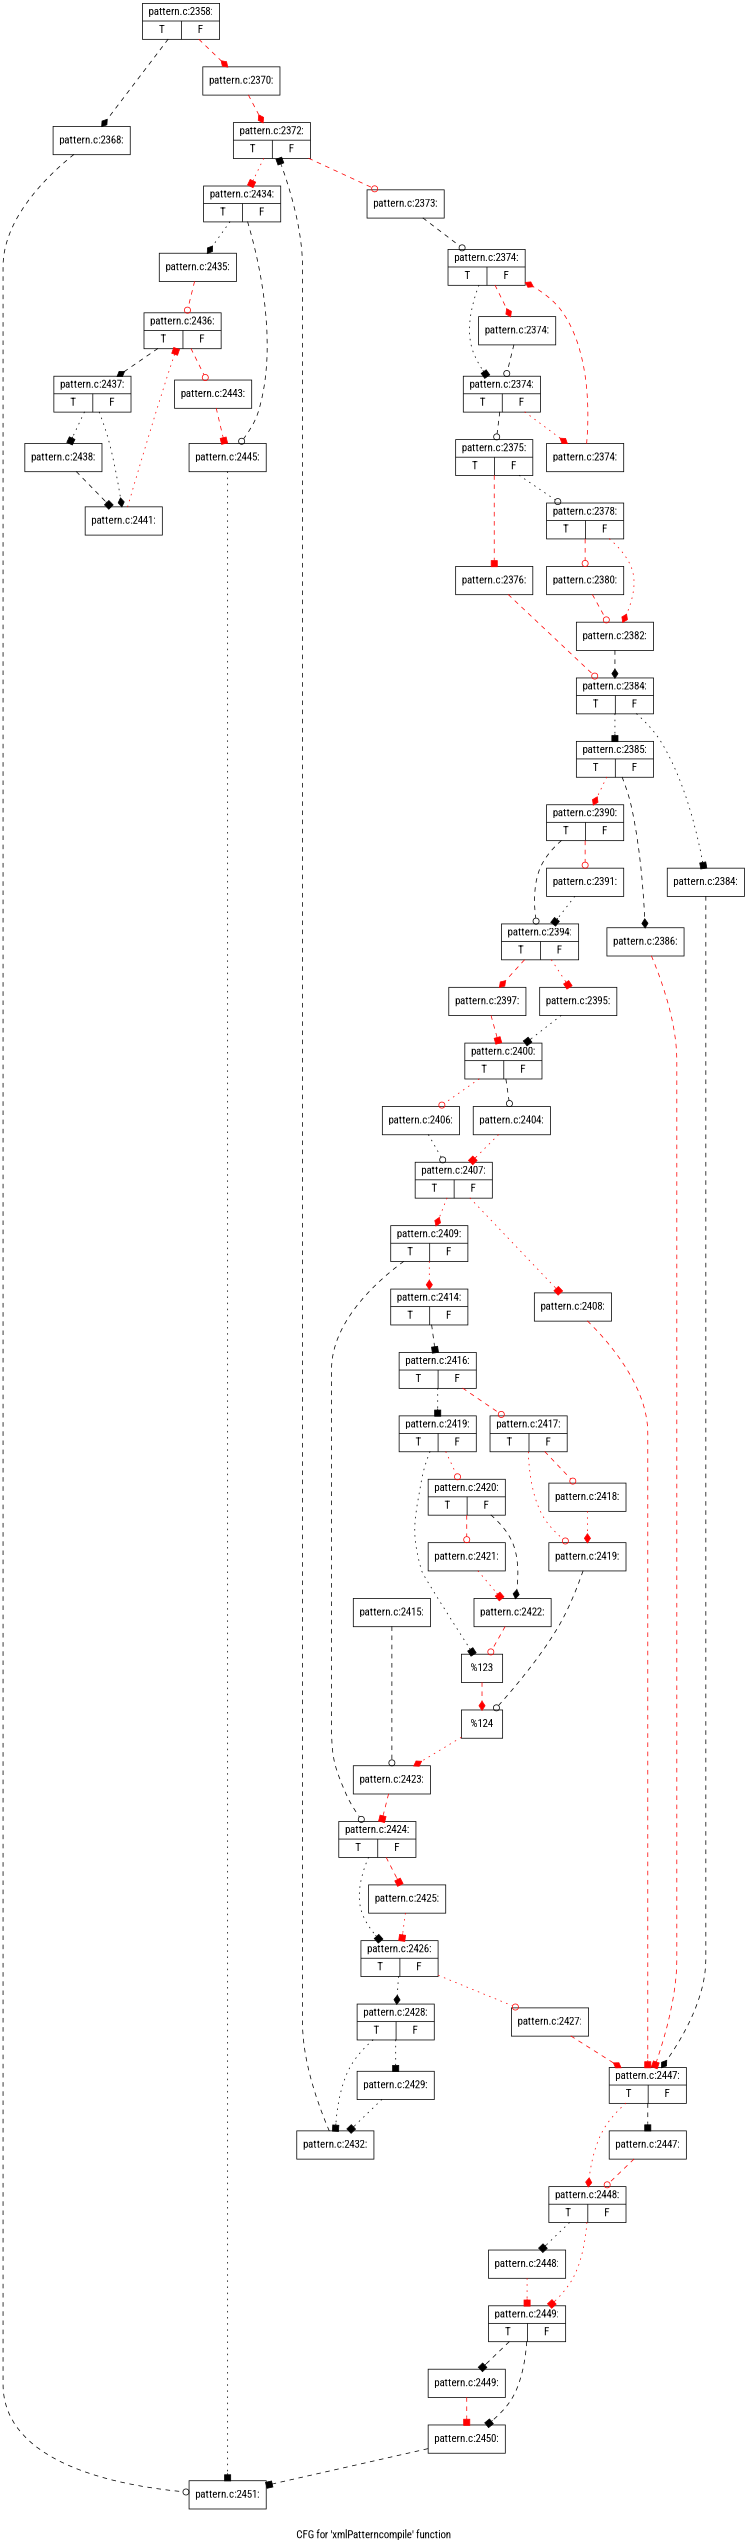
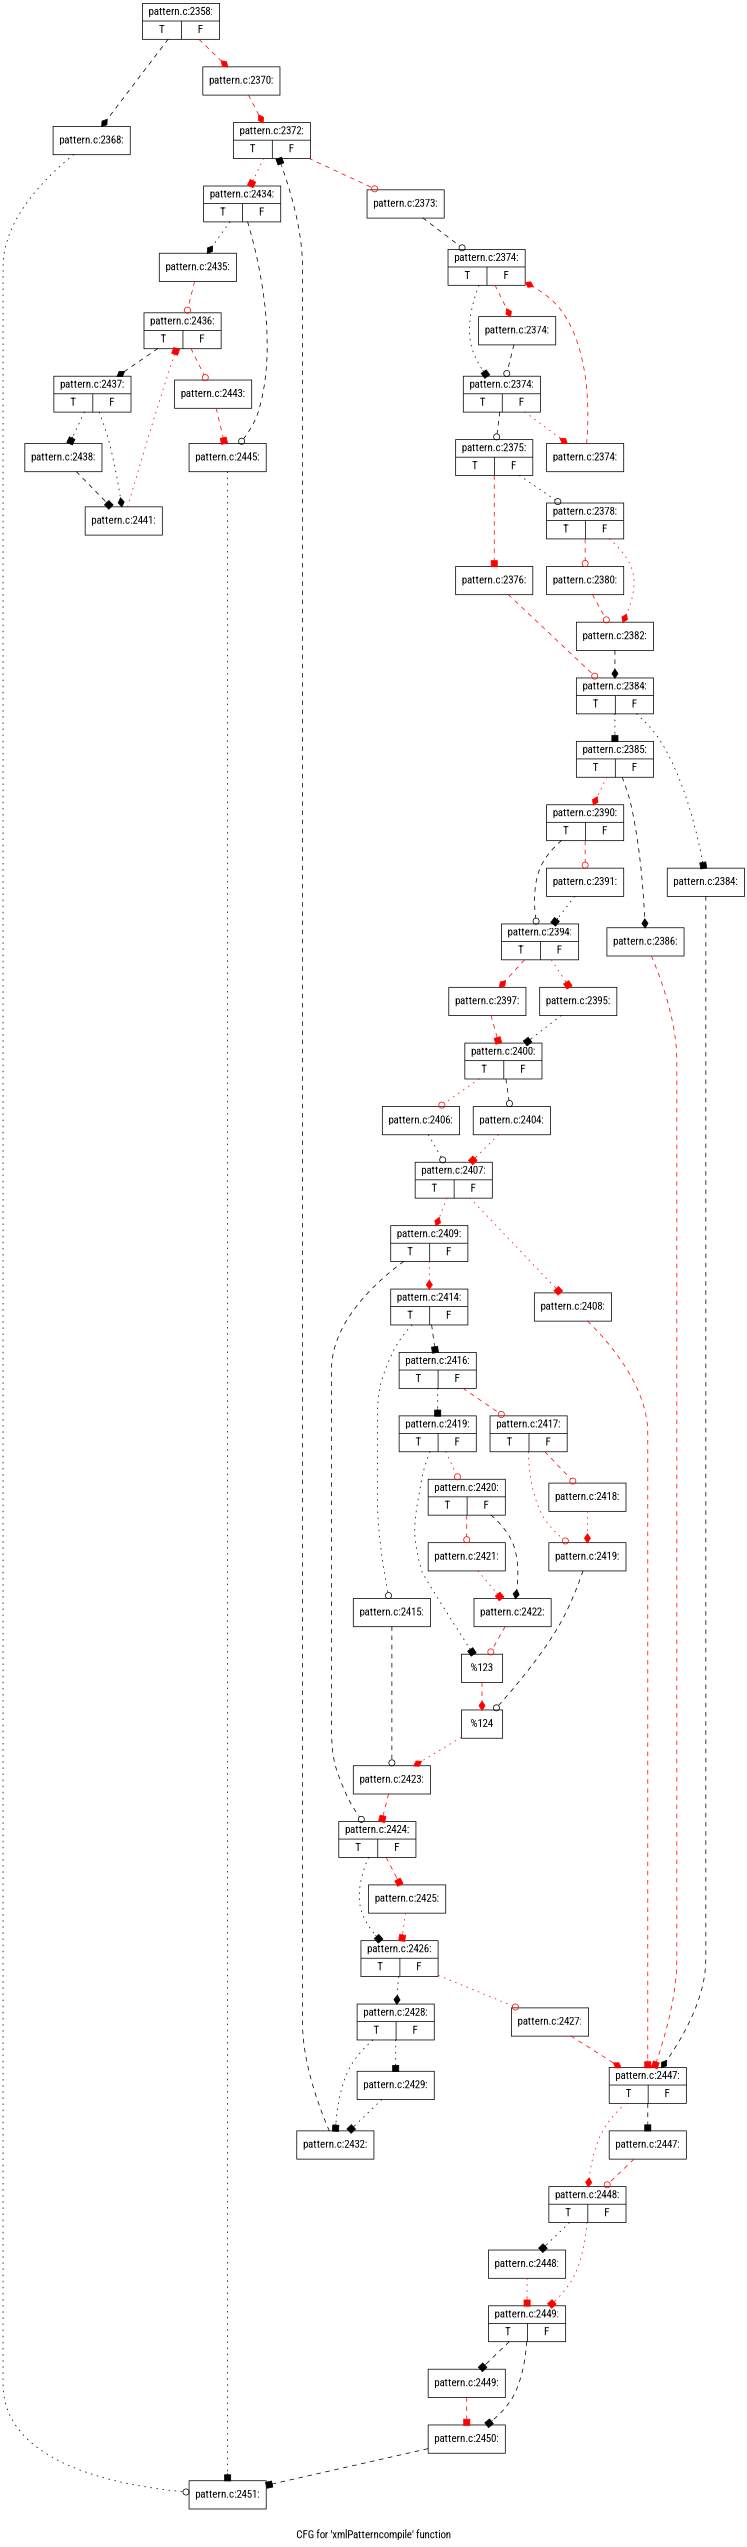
edge "pattern.c:2368:" -> "pattern.c:2451:": style dashed -> dotted
edge "pattern.c:2414:" -> "pattern.c:2415:": added
